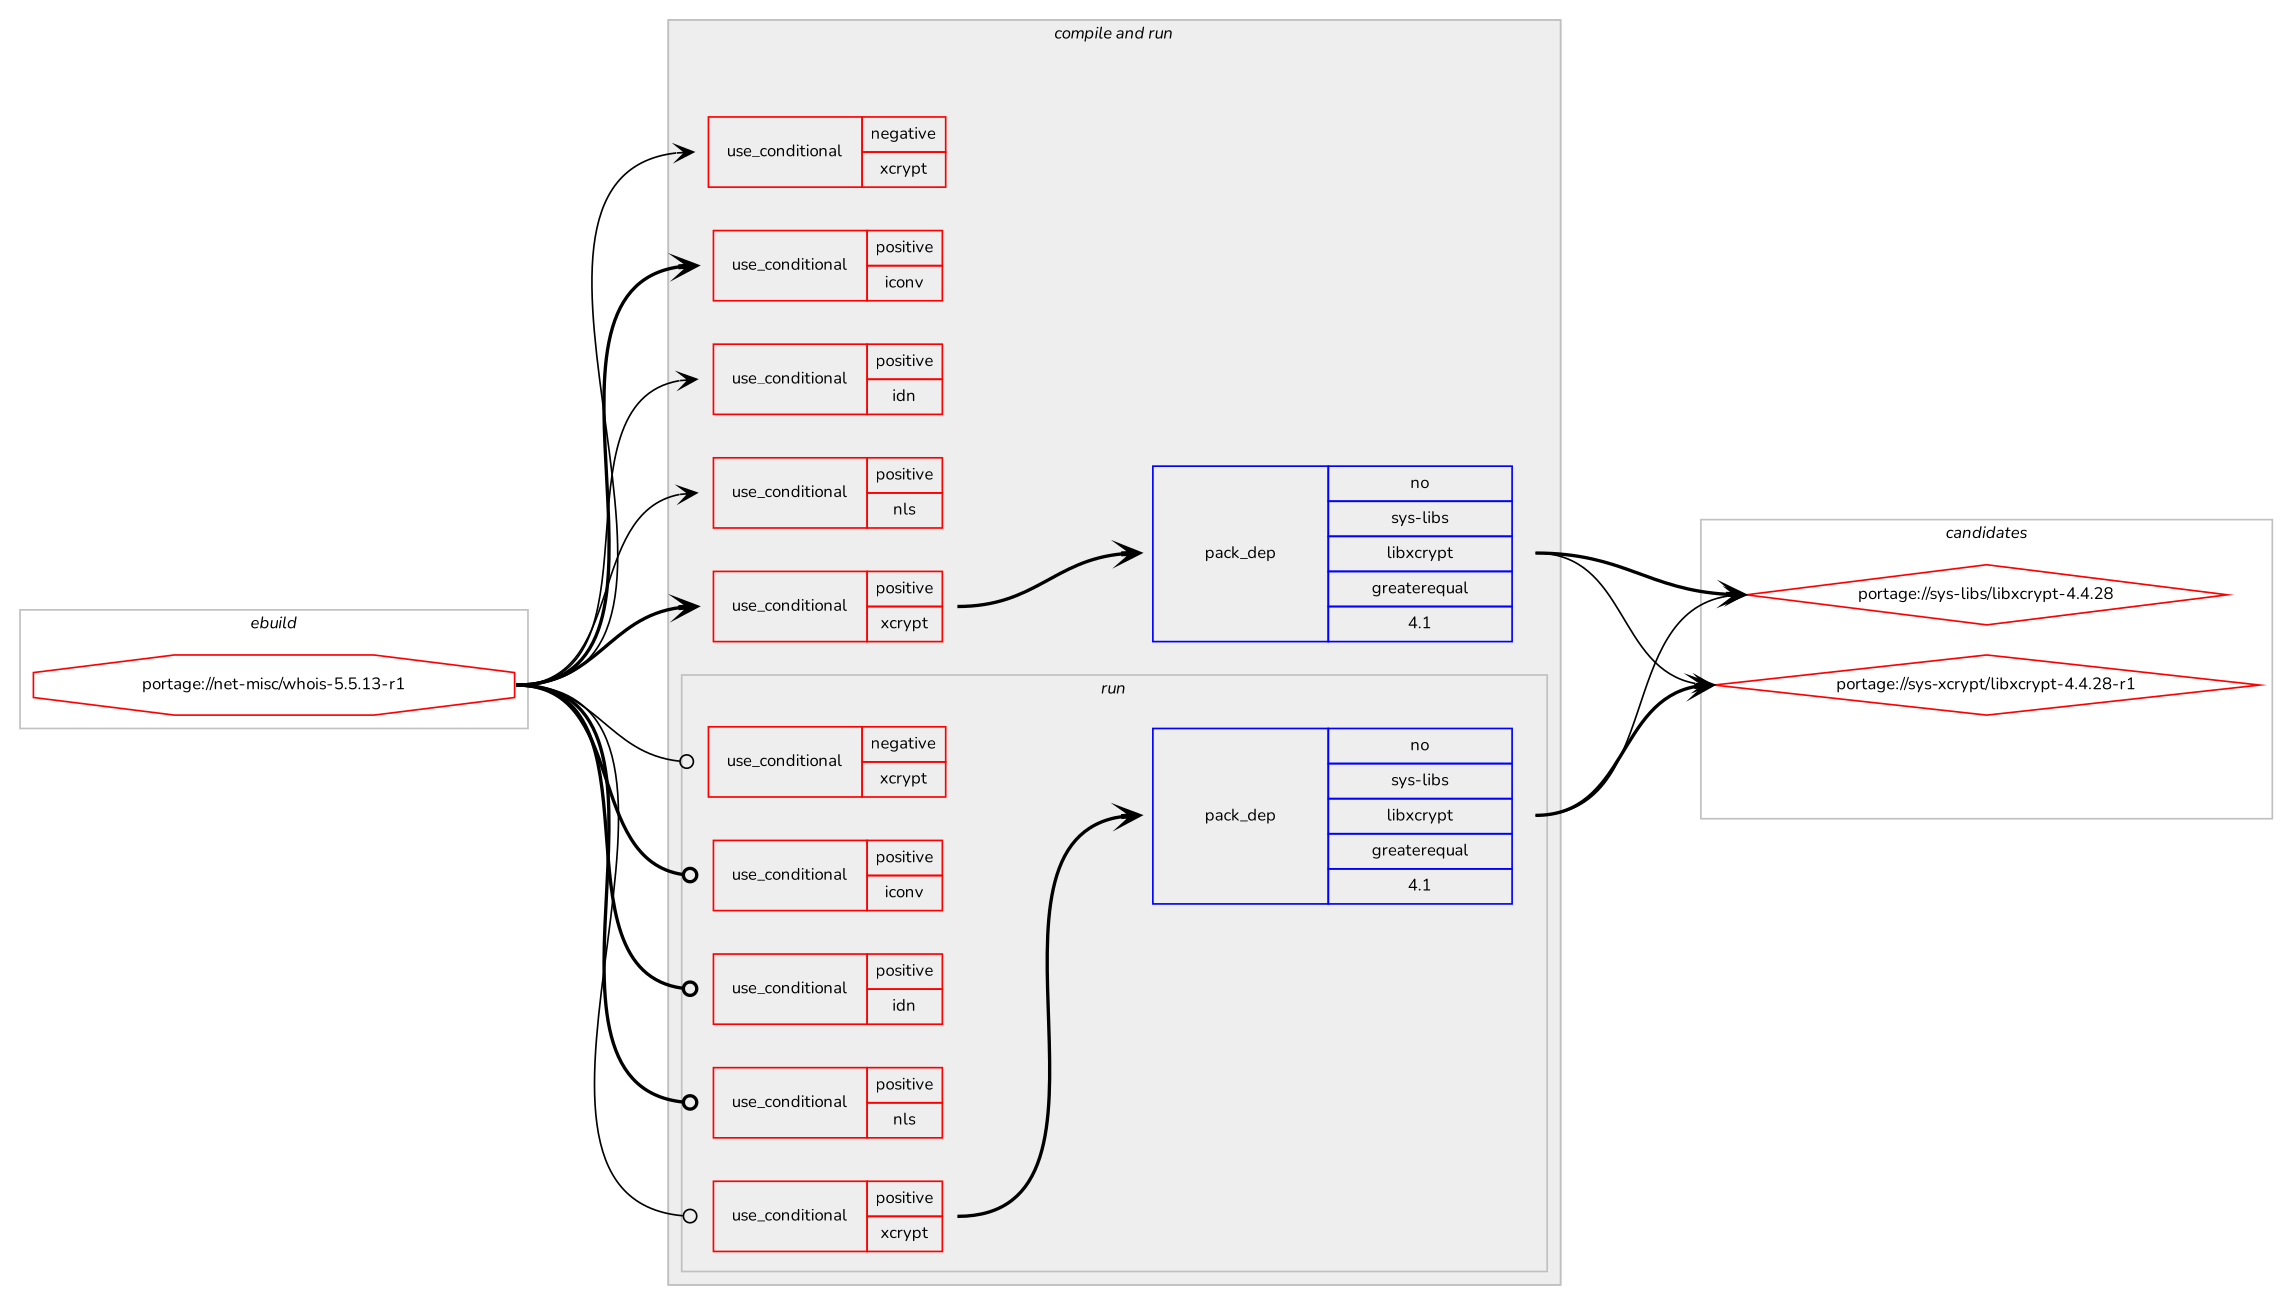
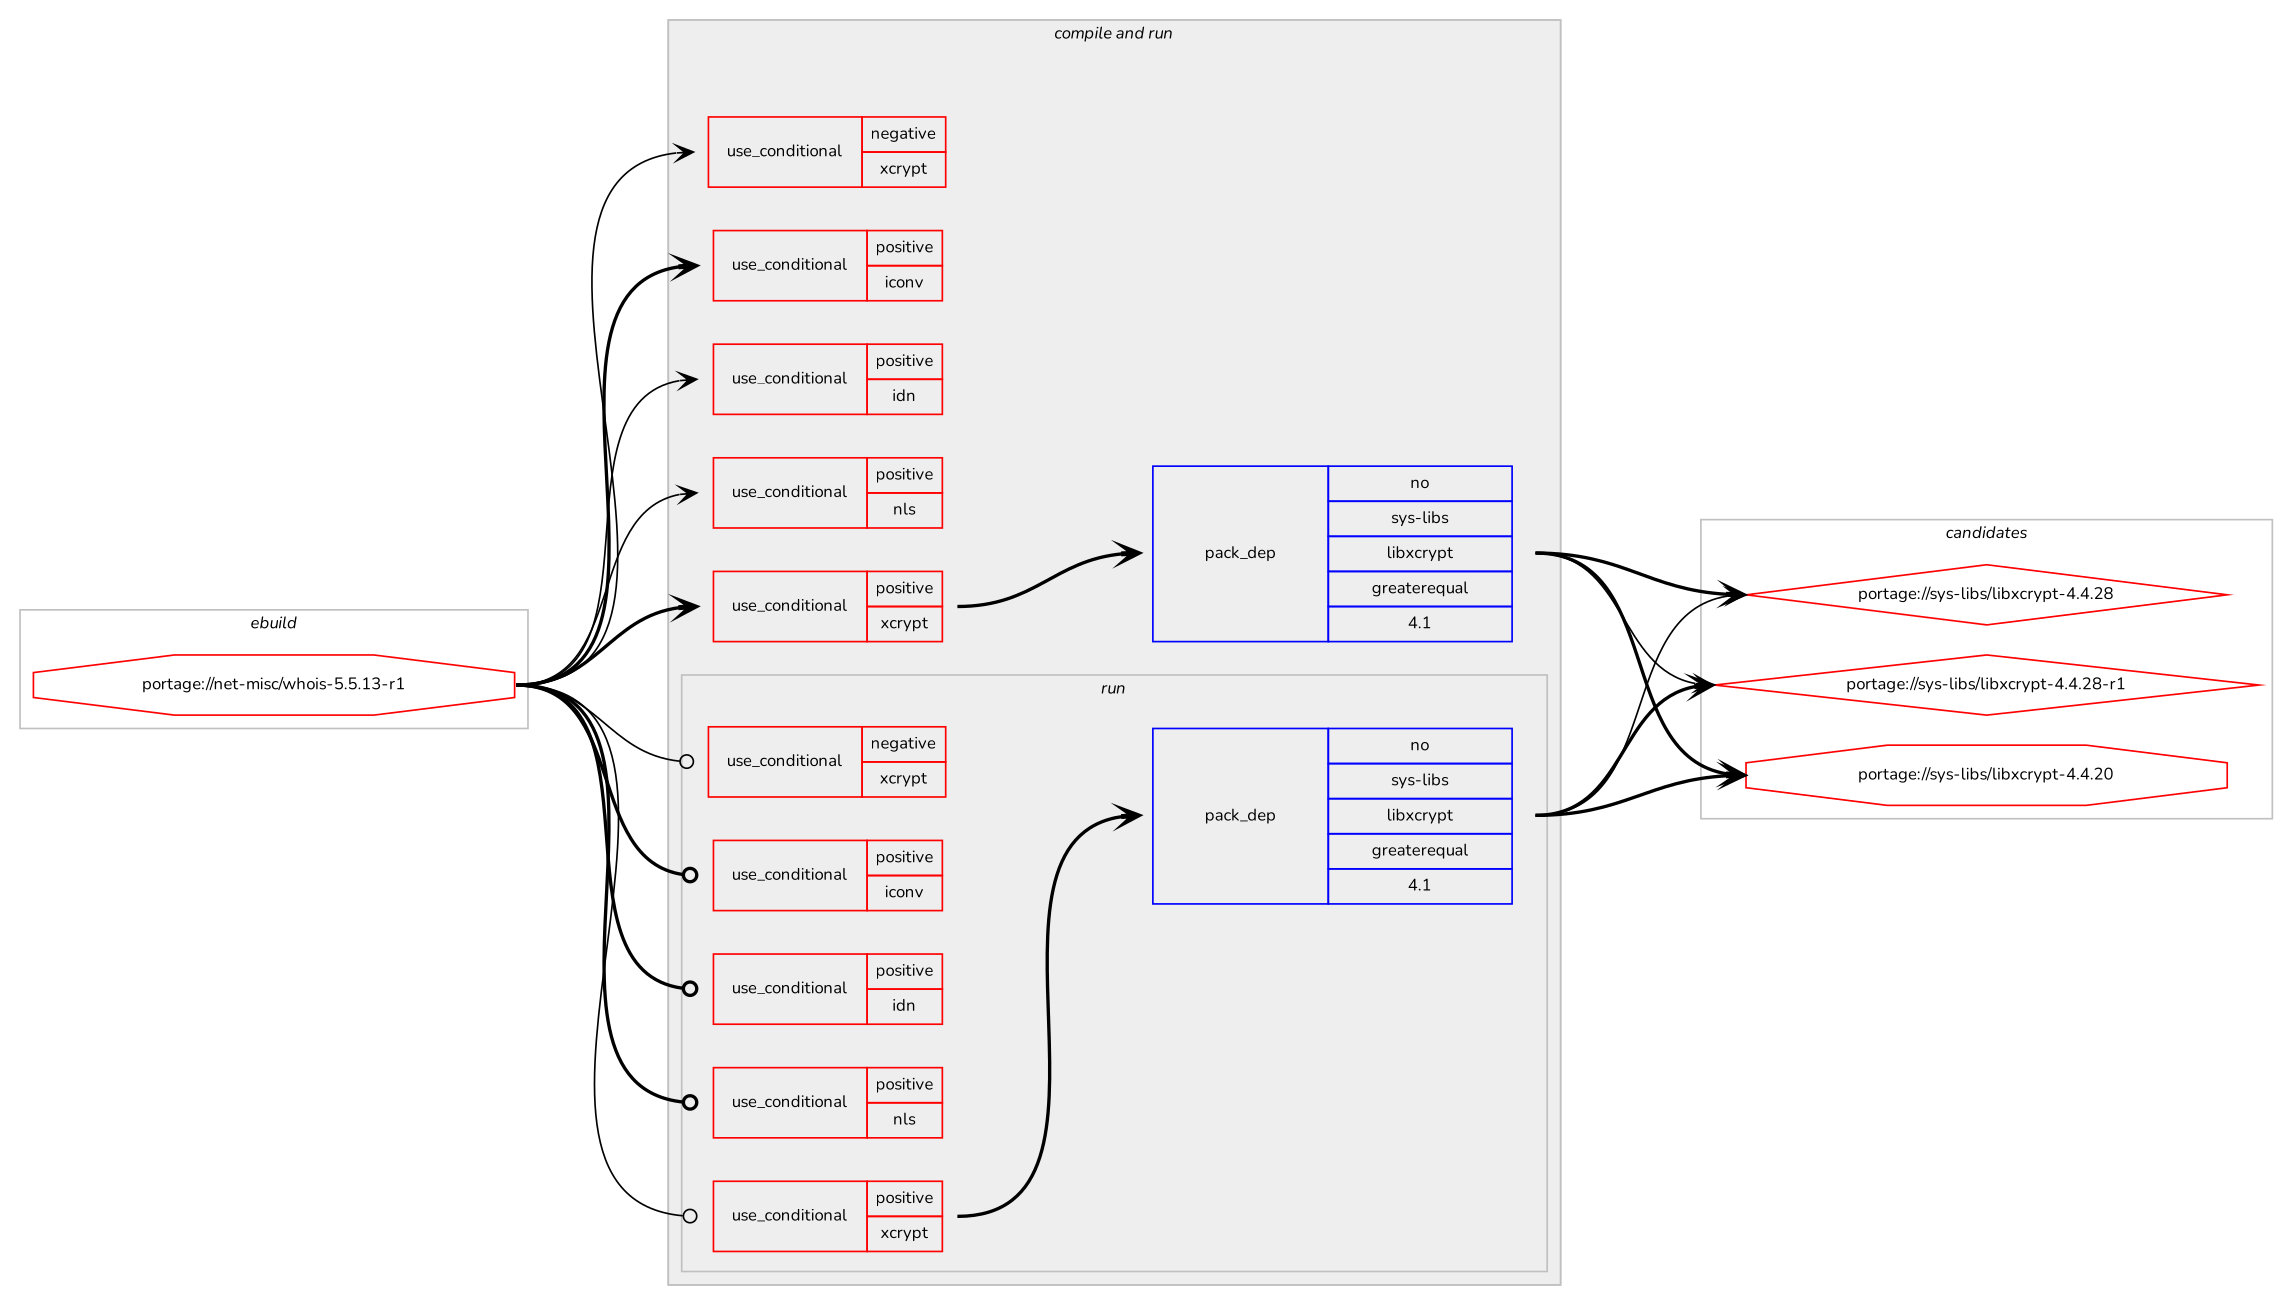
node "portage://sys-xcrypt/libxcrypt-4.4.28-r1": label "portage://sys-xcrypt/libxcrypt-4.4.28-r1" -> "portage://sys-libs/libxcrypt-4.4.28-r1"
node "portage://sys-libs/libxcrypt-4.4.20": added
